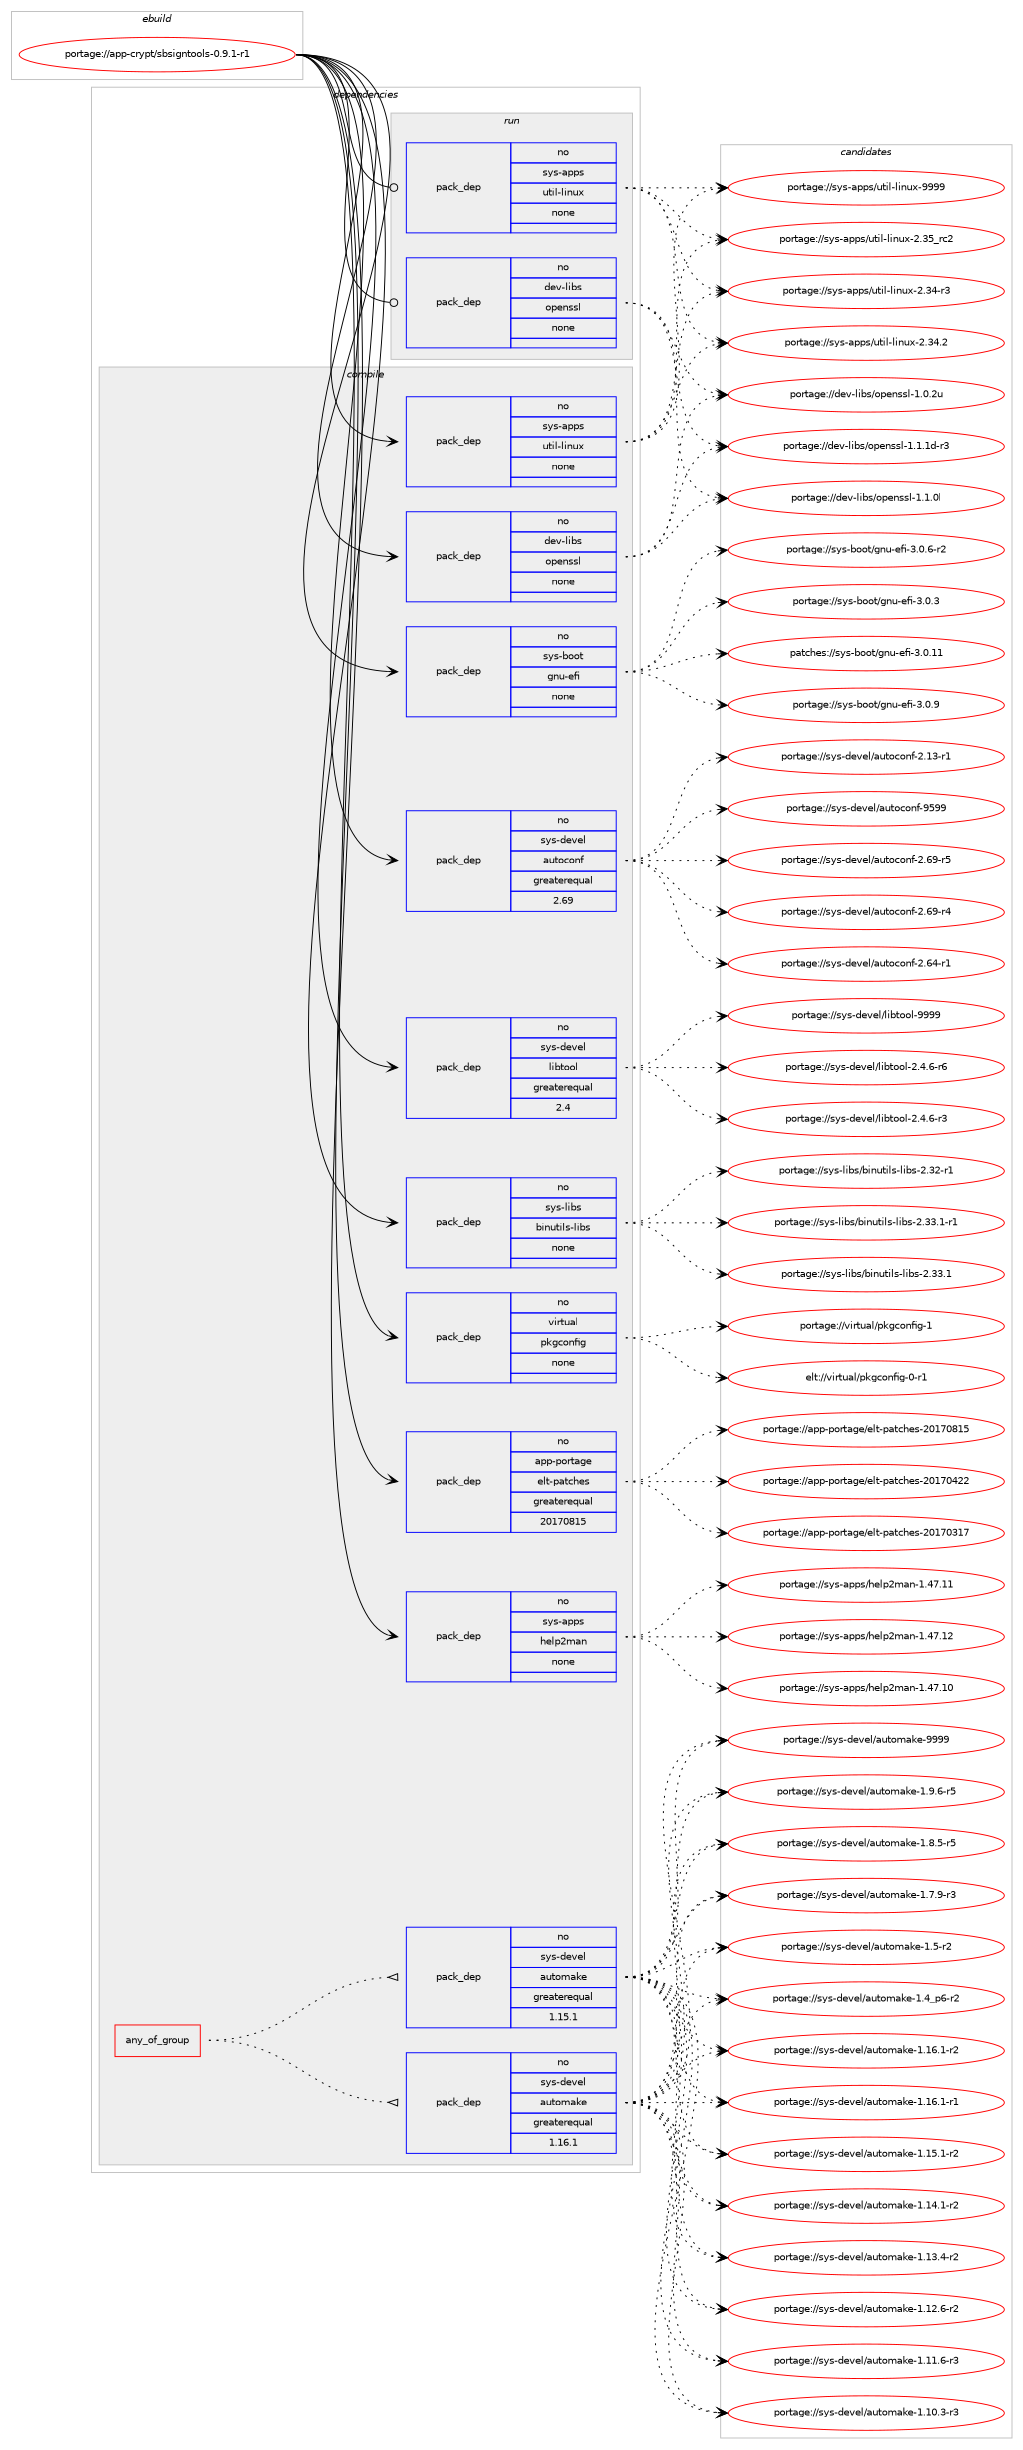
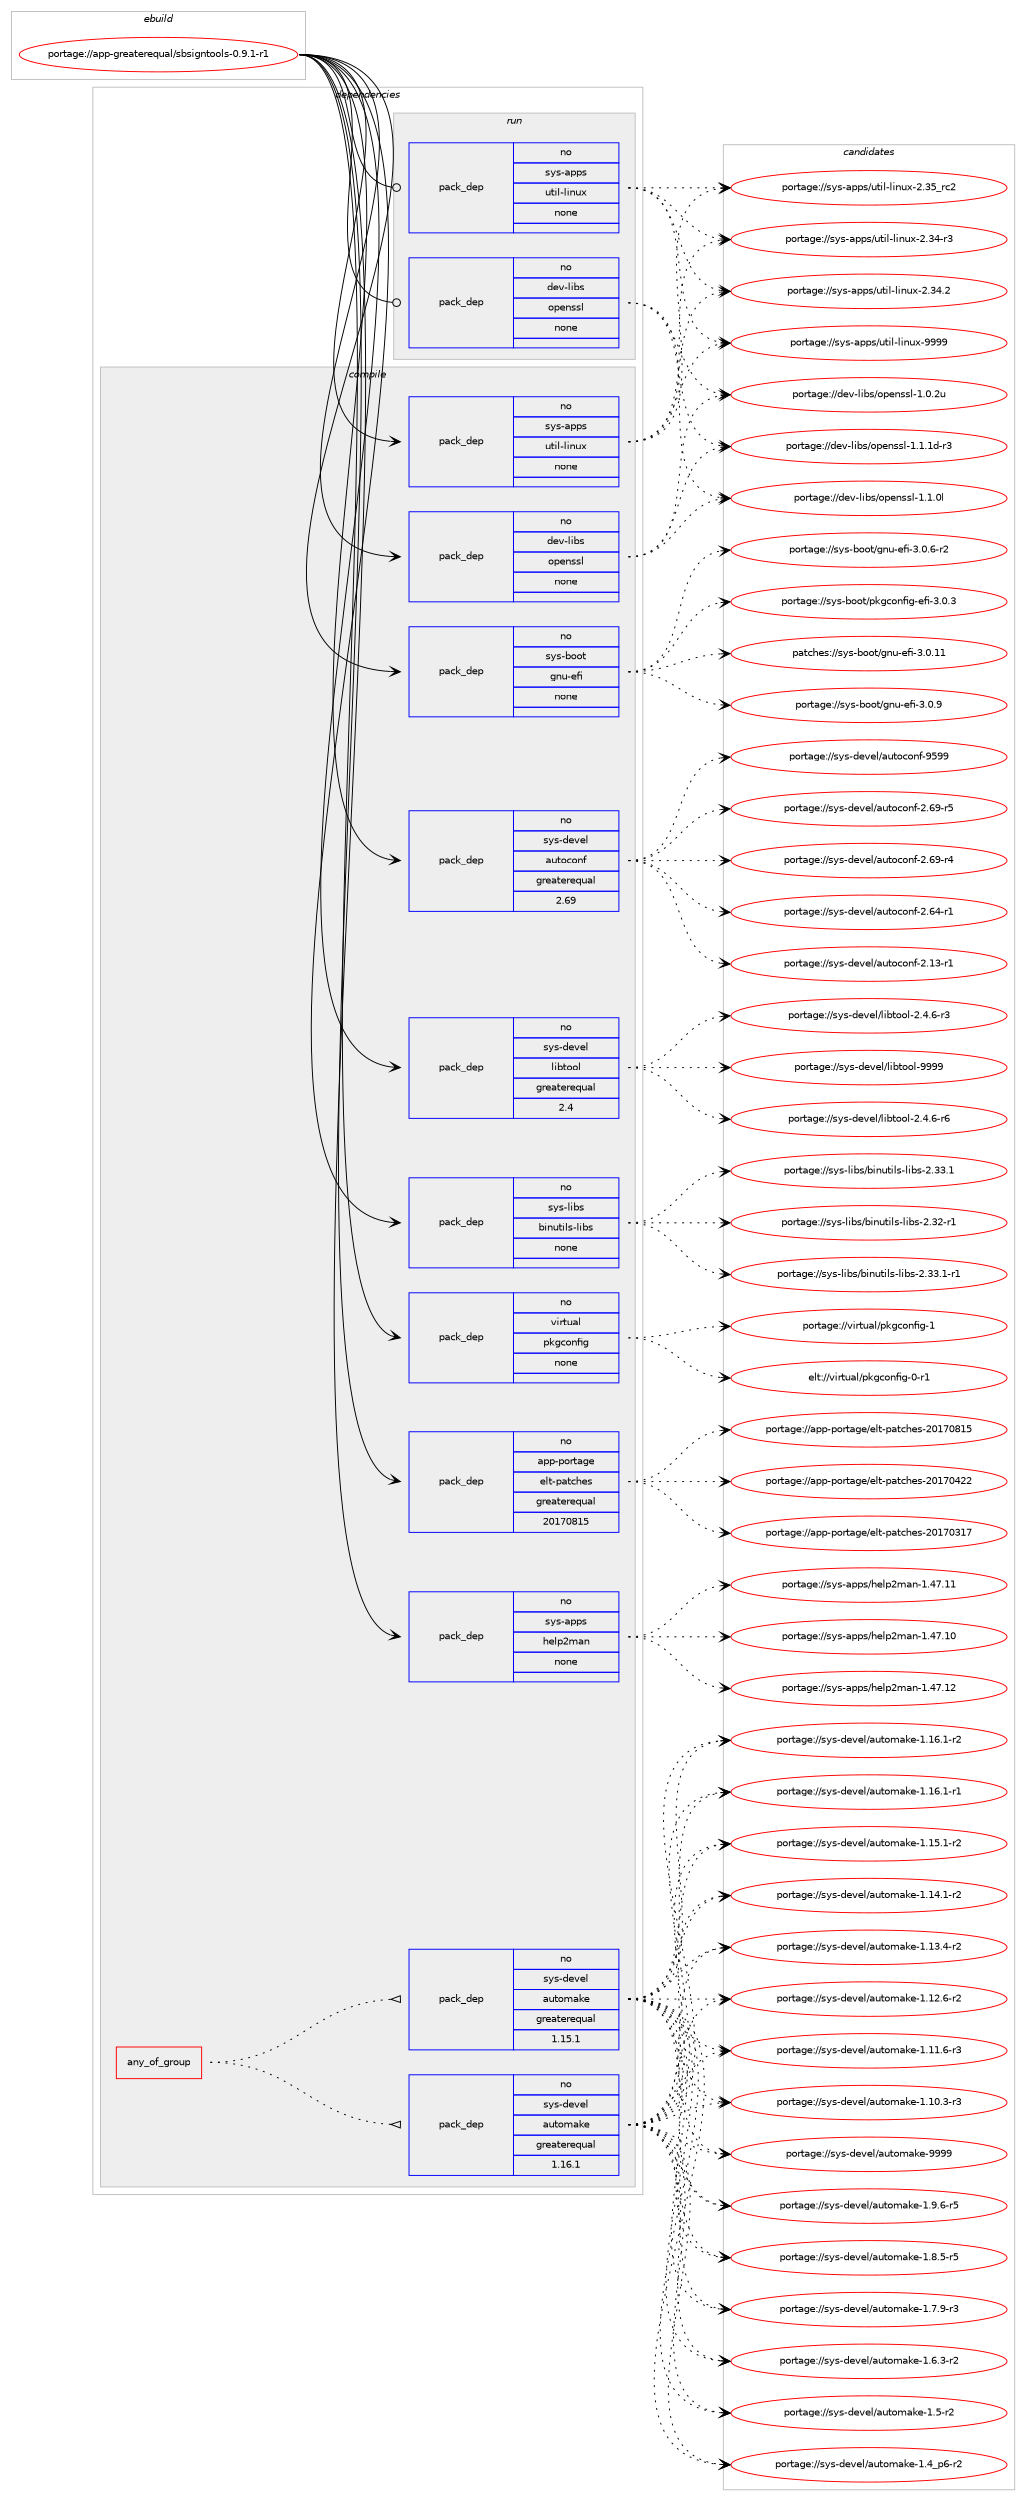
node "portage://app-crypt/sbsigntools-0.9.1-r1": label "portage://app-crypt/sbsigntools-0.9.1-r1" -> "portage://app-greaterequal/sbsigntools-0.9.1-r1"
node "portage://sys-boot/gnu-efi-3.0.3": label "portage://sys-boot/gnu-efi-3.0.3" -> "portage://sys-boot/pkgconfig-efi-3.0.3"
node "portage://sys-devel/automake-1.6.3-r2": added
